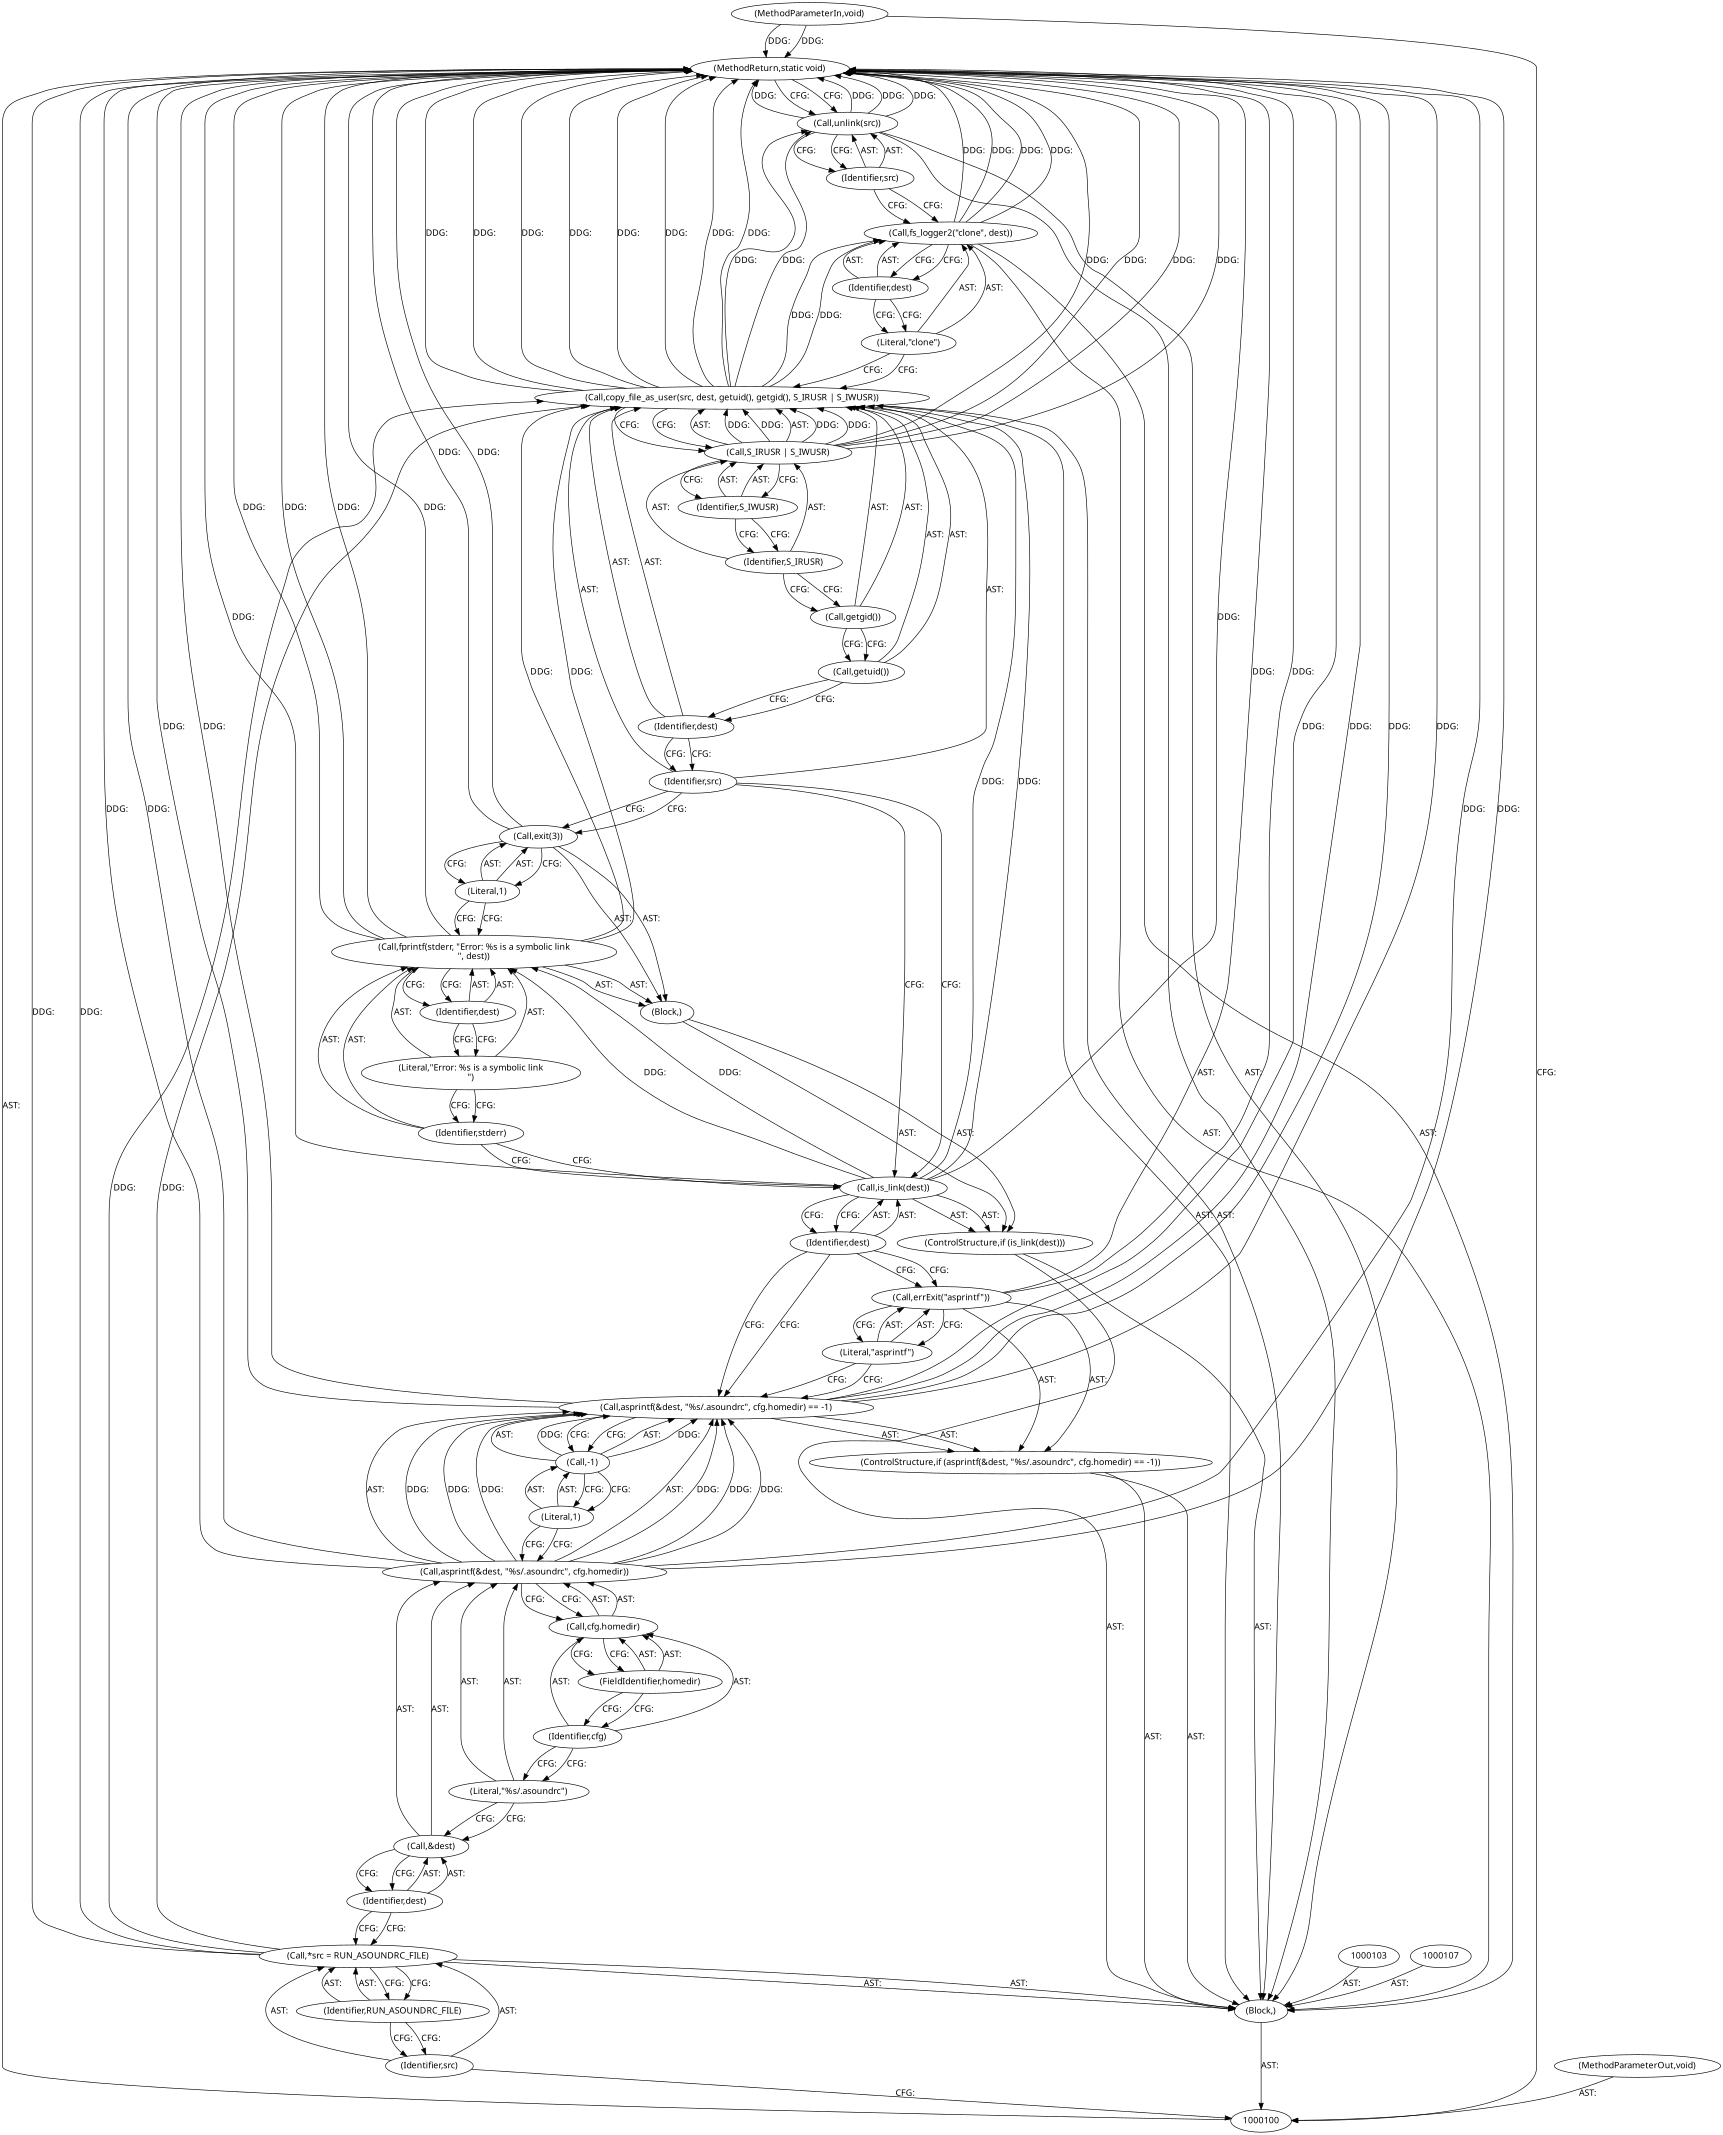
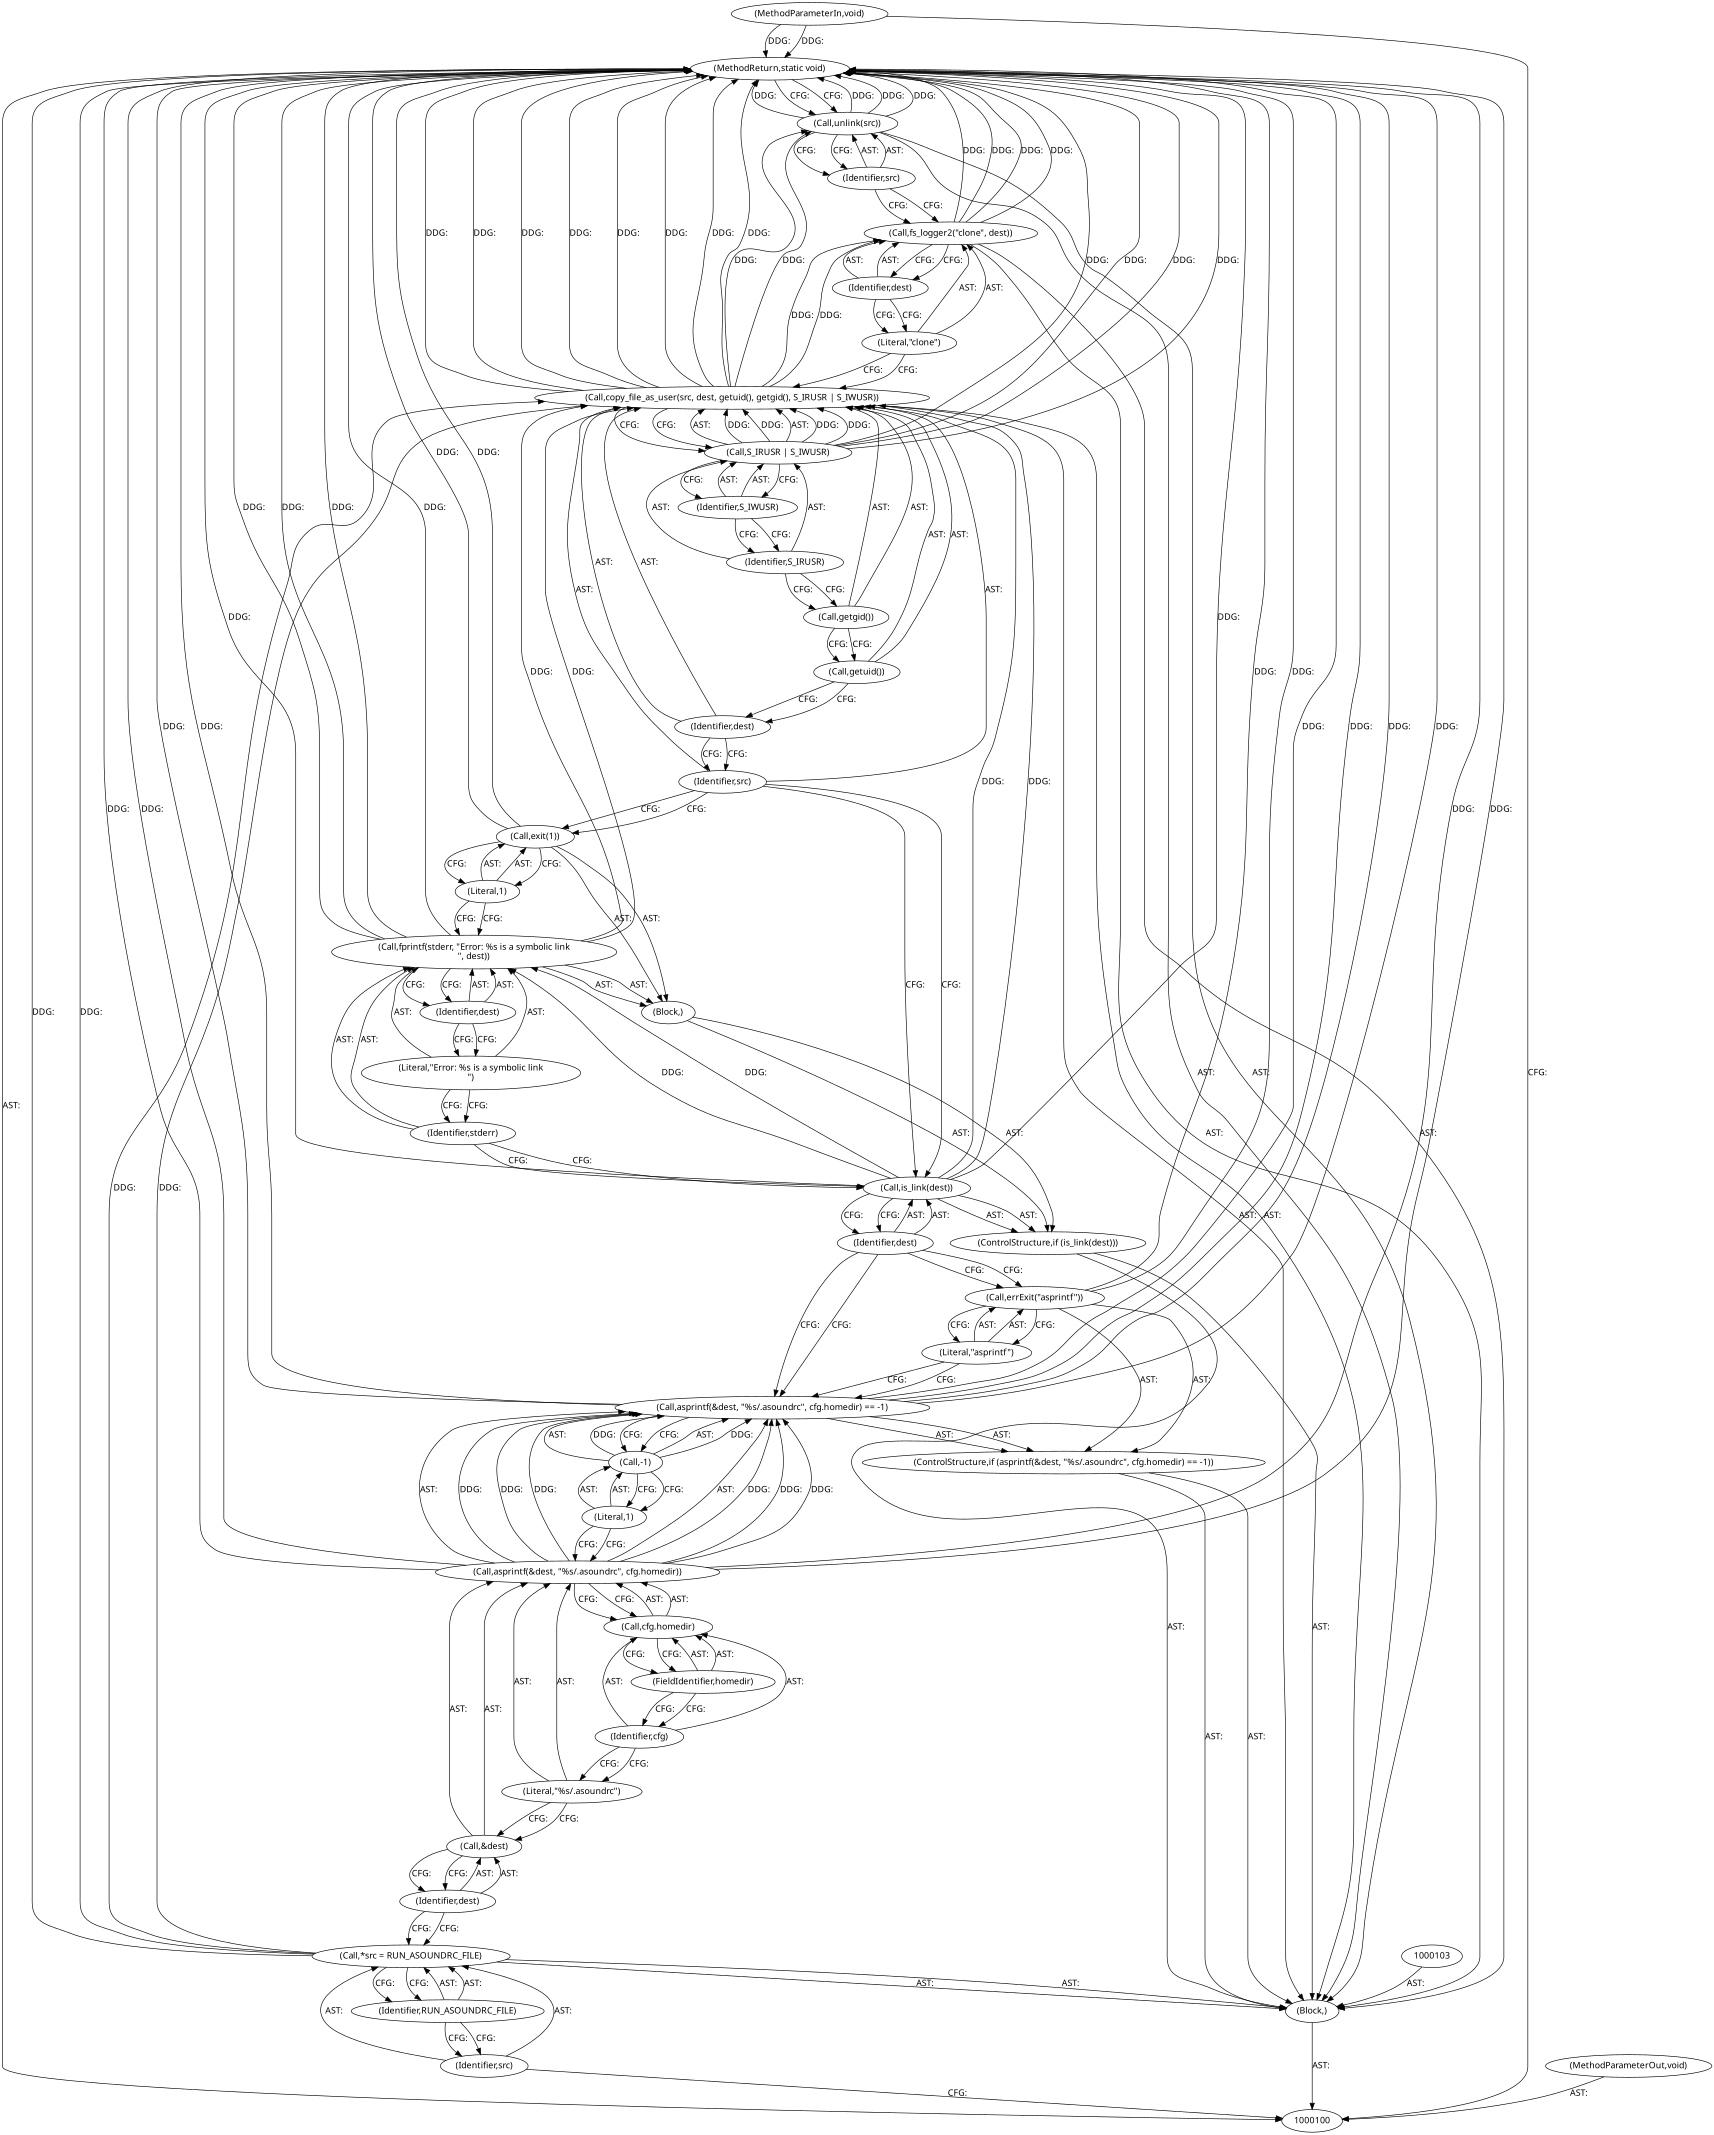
node "(Call,exit(3))": label "(Call,exit(3))" -> "(Call,exit(1))"
edge "1000100" -> "(MethodReturn,static void)": reversed
node "1000107": removed
